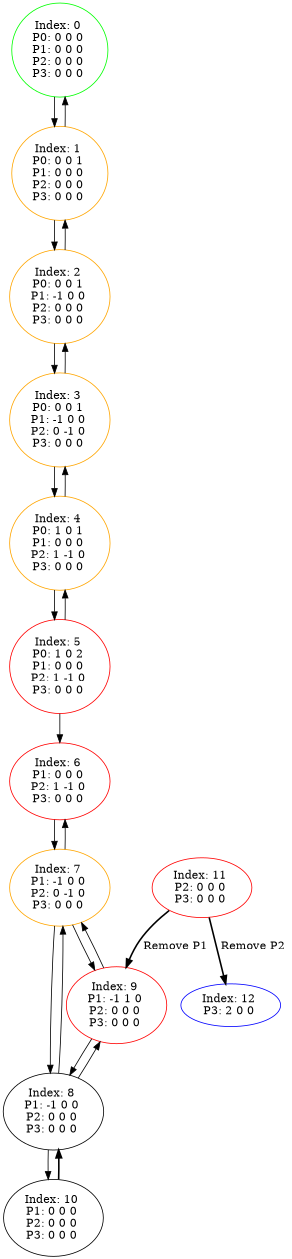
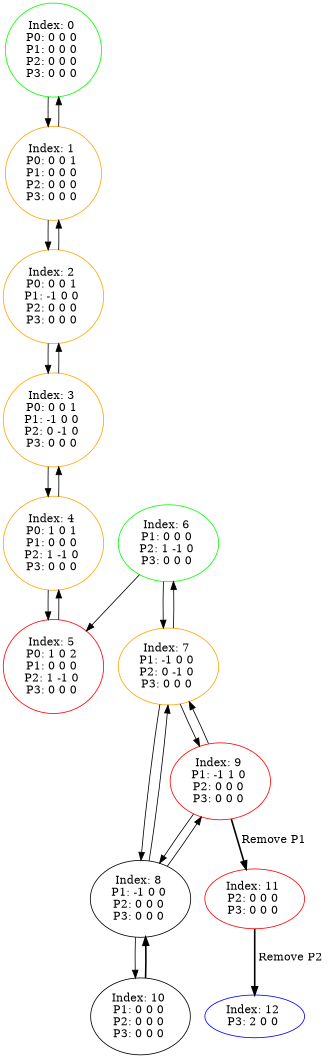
edge "Index: 5 P0: 1 0 2 P1: 0 0 0 P2: 1 -1 0 P3: 0 0 0" -> "Index: 6 P1: 0 0 0 P2: 1 -1 0 P3: 0 0 0": reversed
node "Index: 6 P1: 0 0 0 P2: 1 -1 0 P3: 0 0 0": color red -> green
edge "Index: 11 P2: 0 0 0 P3: 0 0 0" -> "Index: 9 P1: -1 1 0 P2: 0 0 0 P3: 0 0 0": reversed
